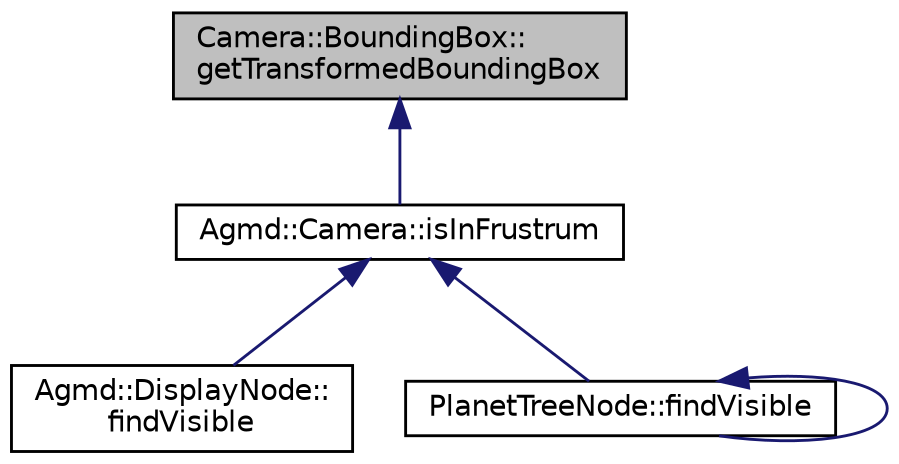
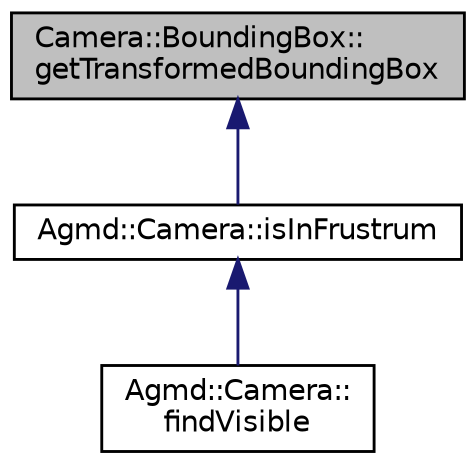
node "Agmd::DisplayNode:: findVisible": label "Agmd::DisplayNode:: findVisible" -> "Agmd::Camera:: findVisible"
node "PlanetTreeNode::findVisible": removed
